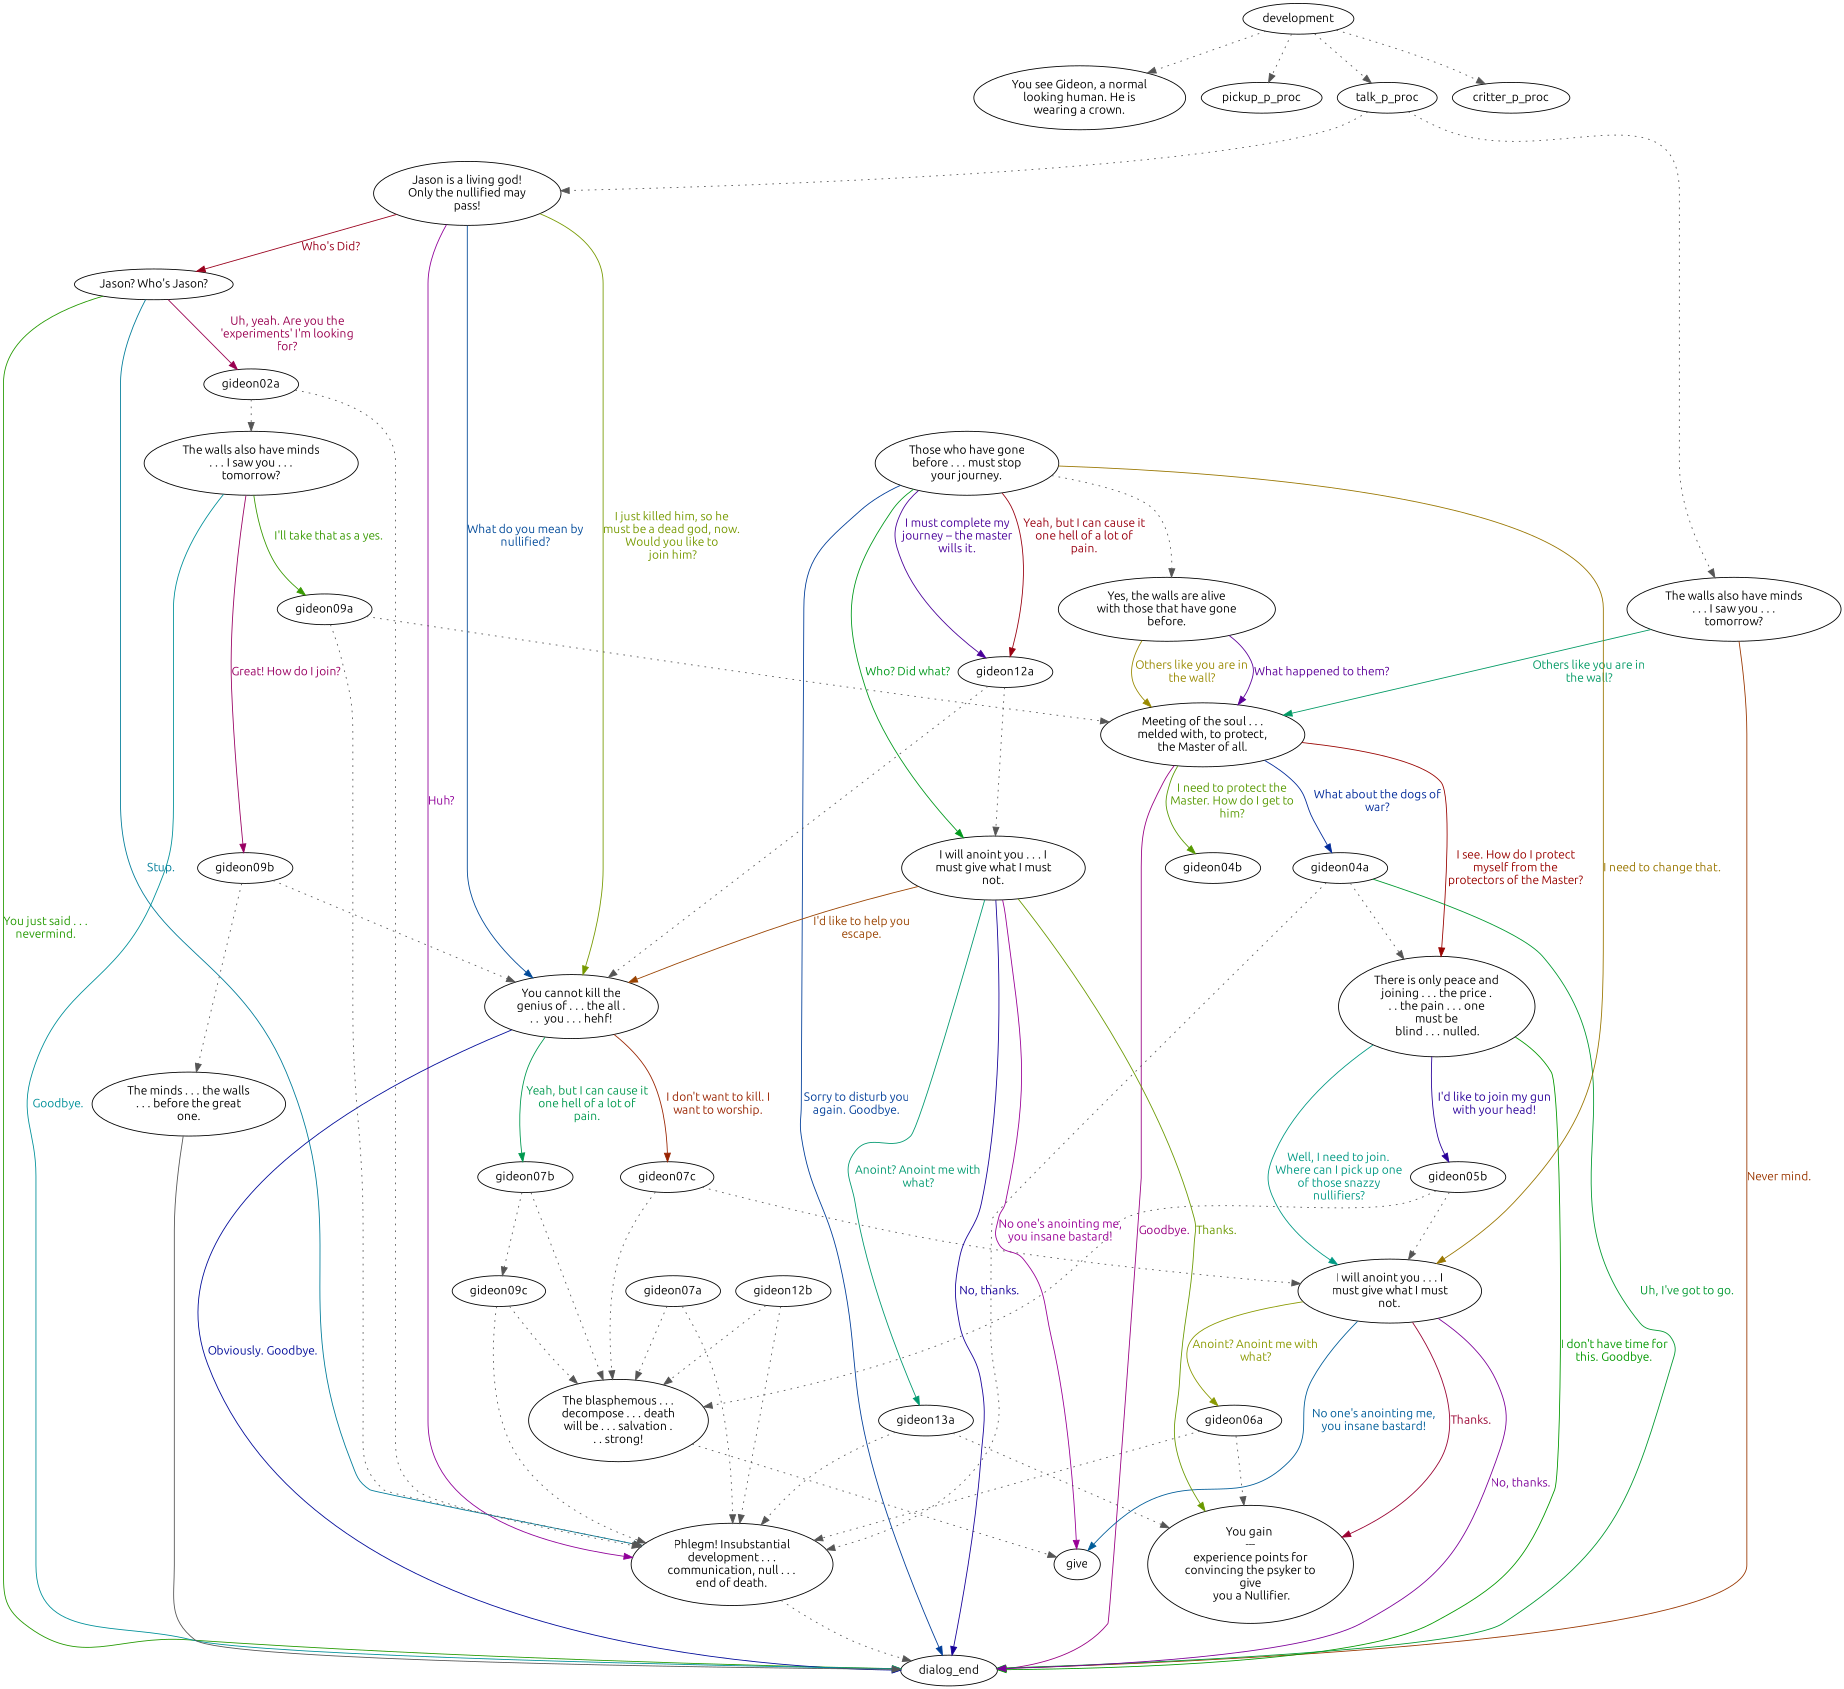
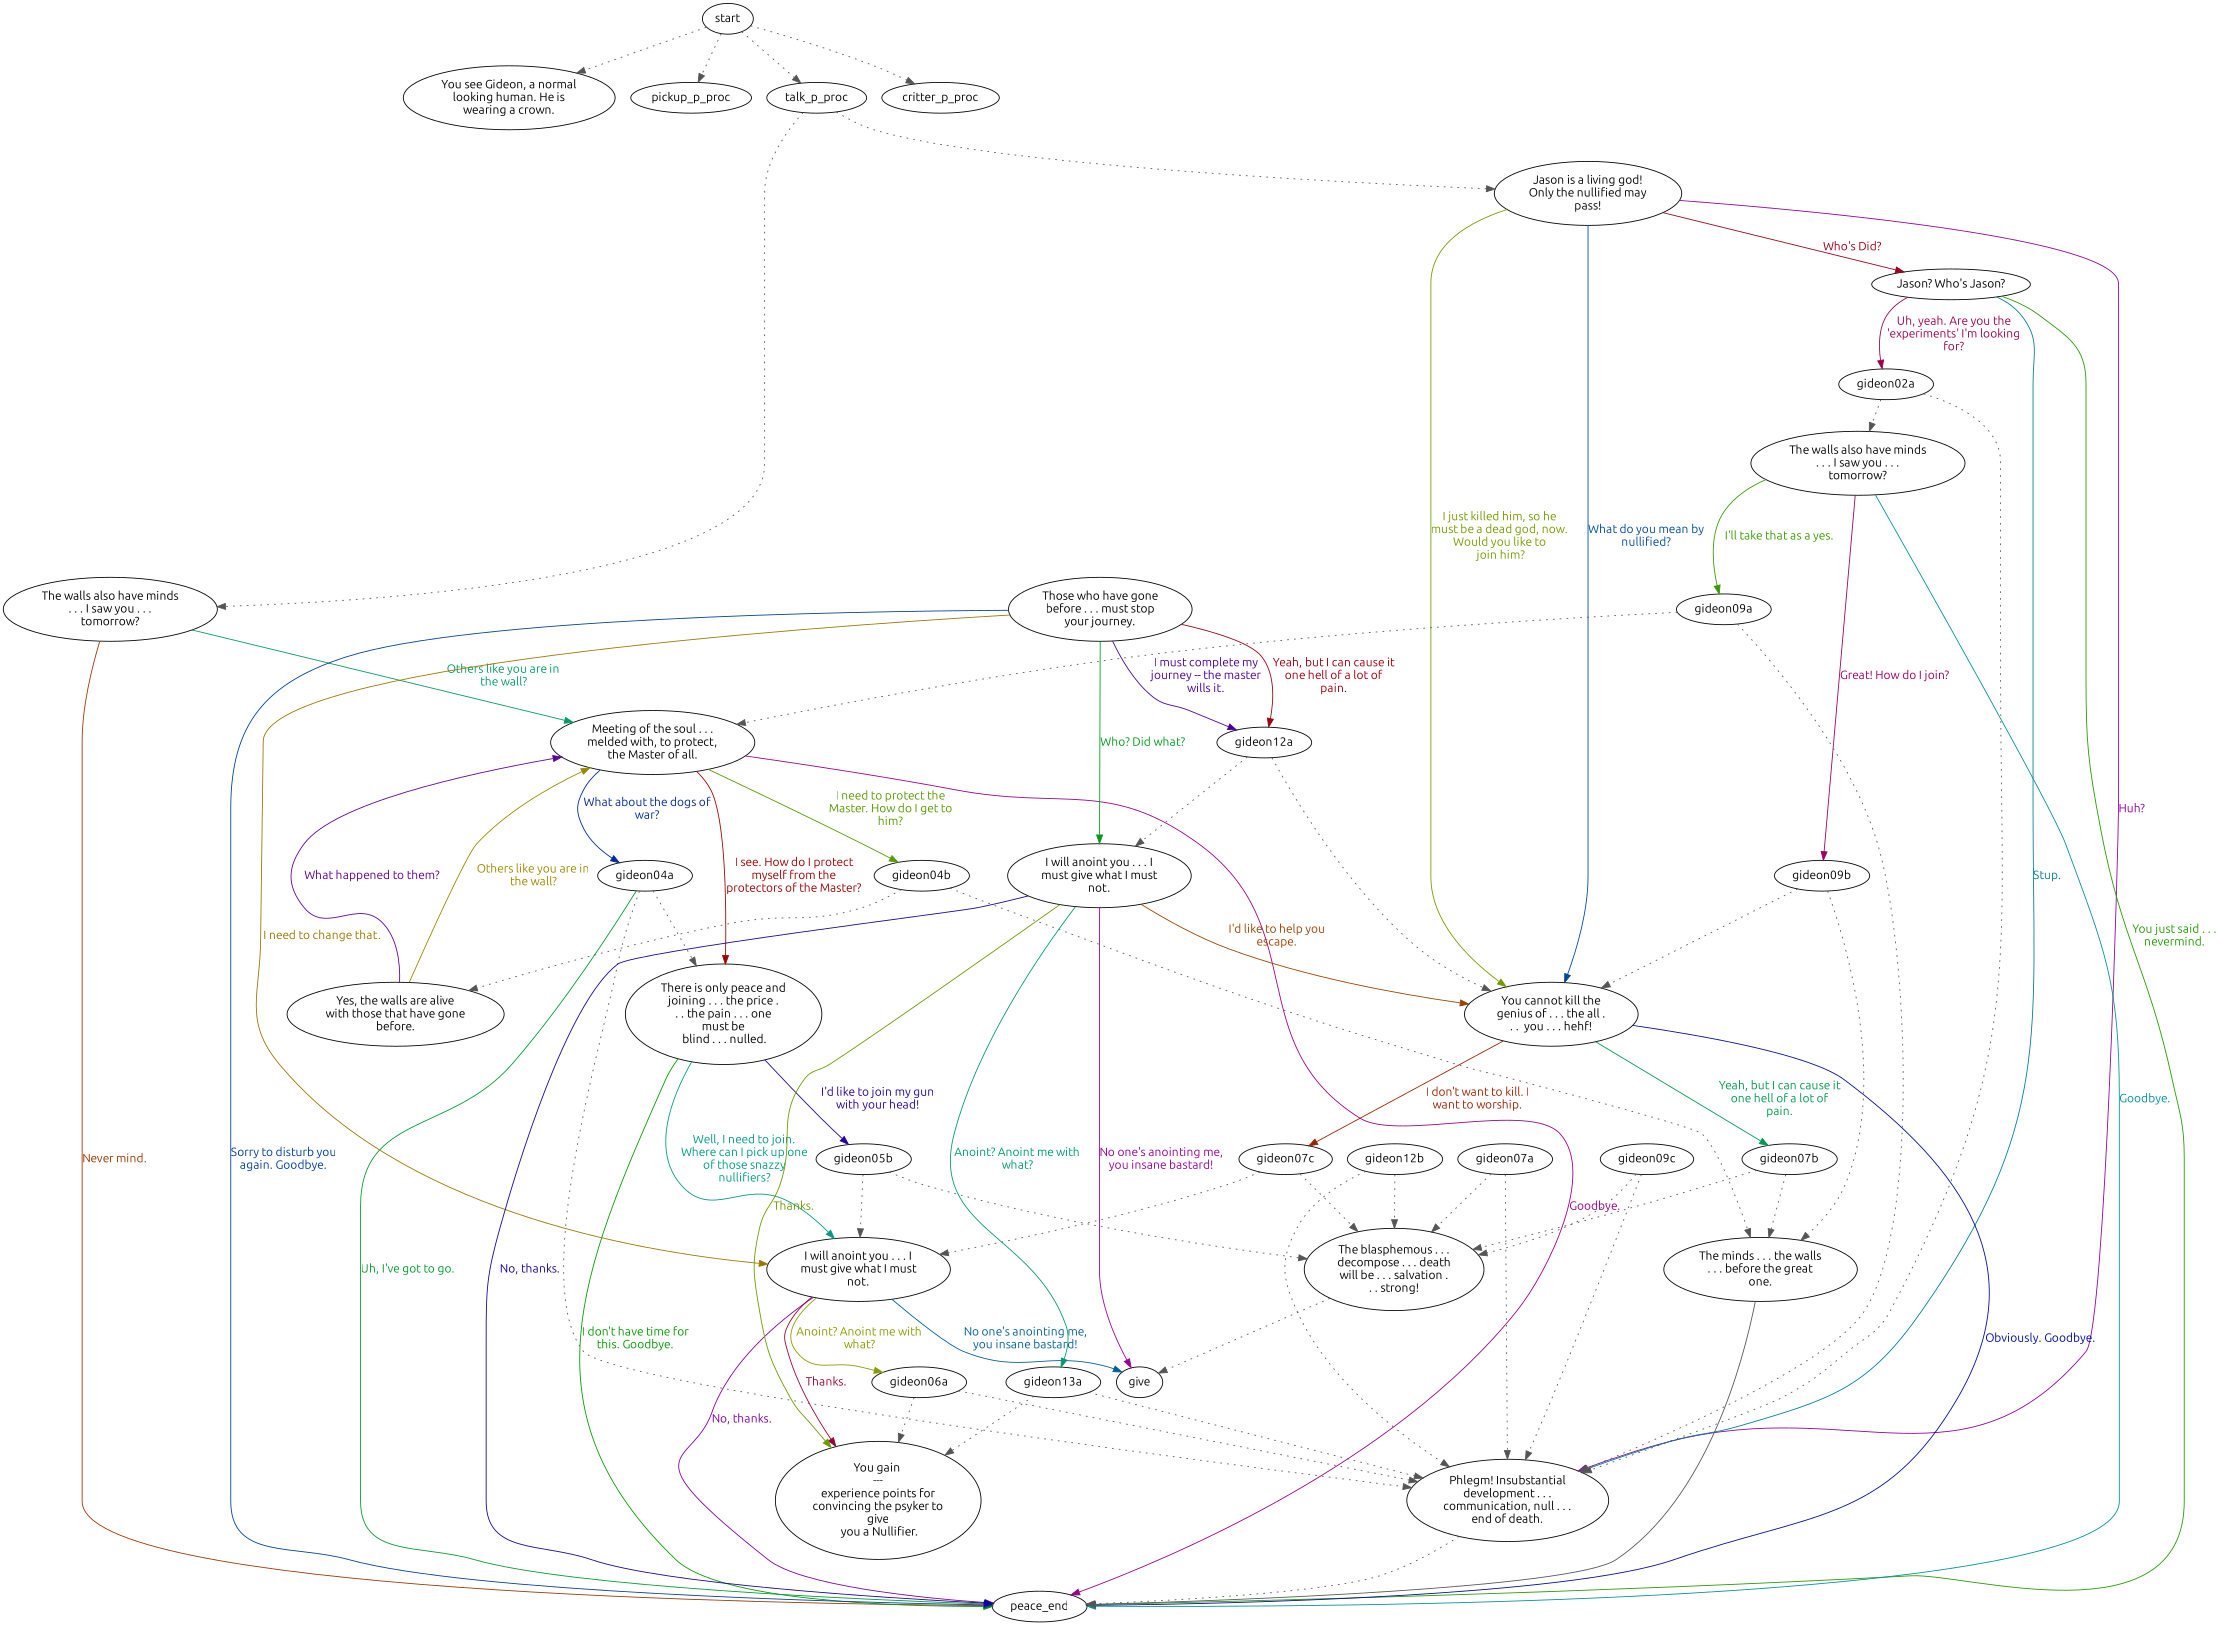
node "development": label "development" -> "start"
edge "Those who have gone before . . . must stop your journey." -> "Yes, the walls are alive with those that have gone before.": now "gideon04b" -> "Yes, the walls are alive with those that have gone before."
edge "gideon04b" -> "The minds . . . the walls . . . before the great one.": added
edge "gideon07b" -> "gideon09c": now "gideon07b" -> "The minds . . . the walls . . . before the great one."
node "dialog_end": label "dialog_end" -> "peace_end"
